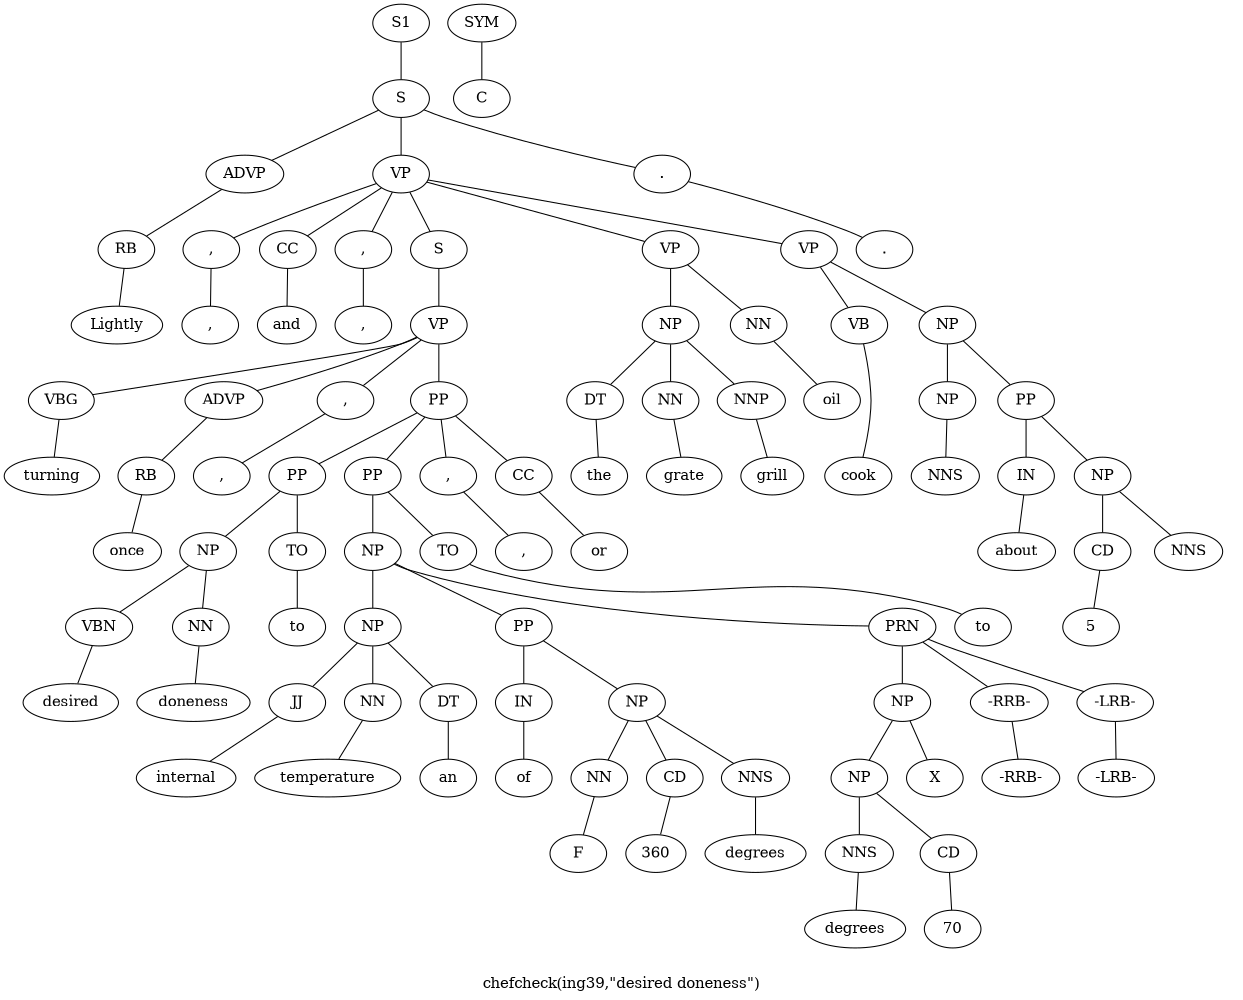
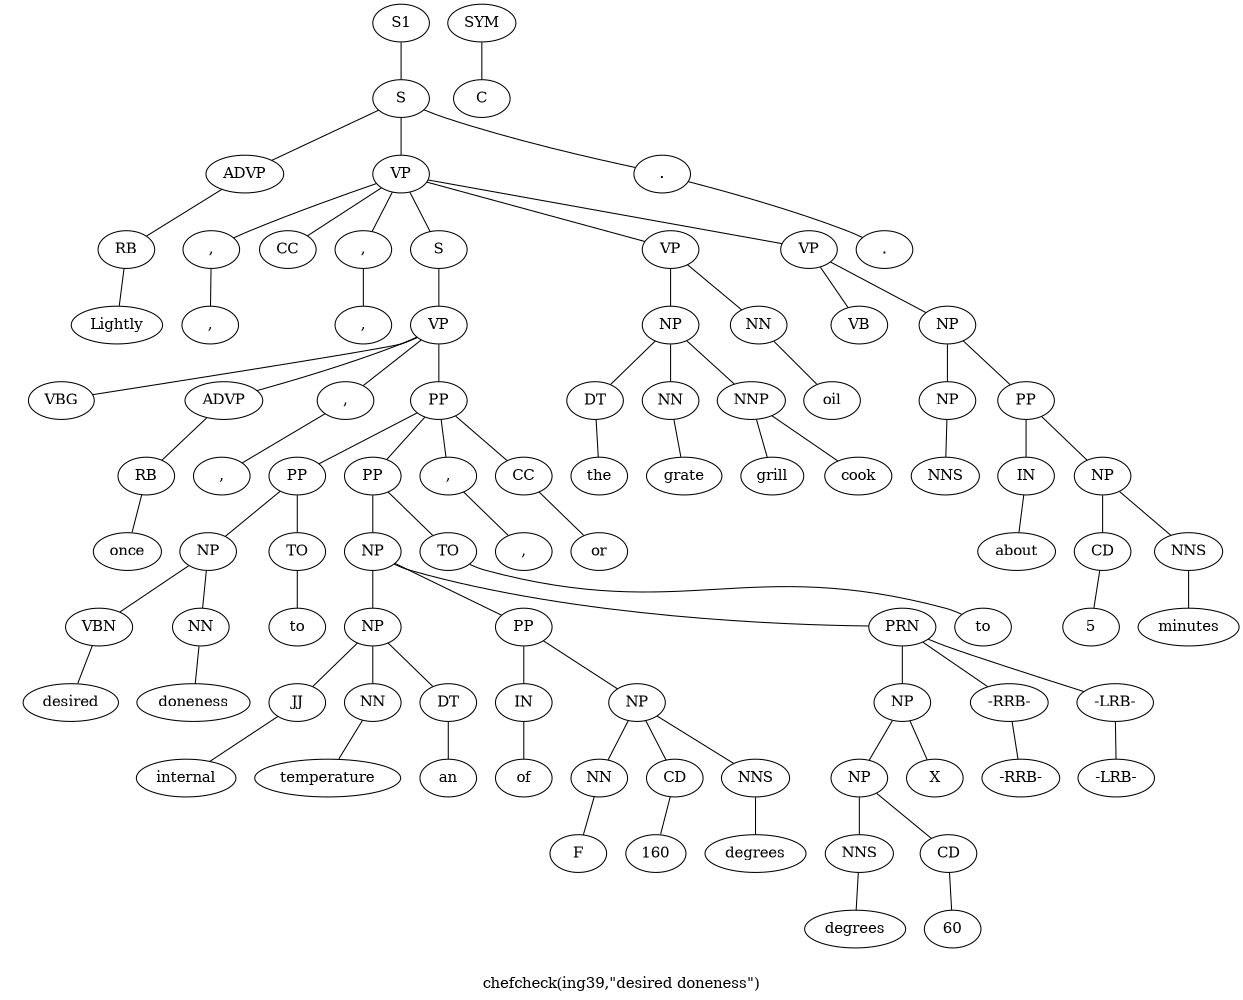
node "and": removed
edge "VB" -- "cook": now "NNP" -- "cook"
node "turning": removed
node "minutes": added
node "360": label "360" -> "160"
node "70": label "70" -> "60"
